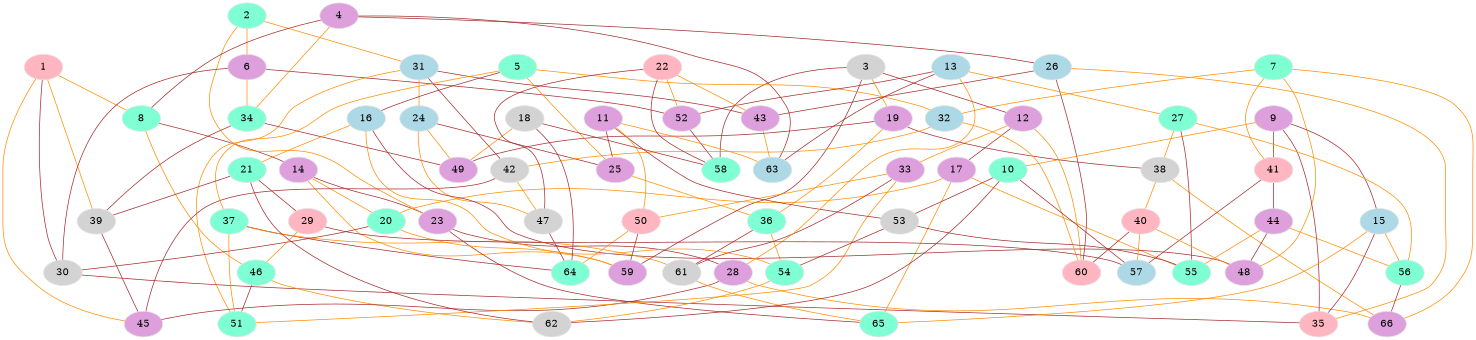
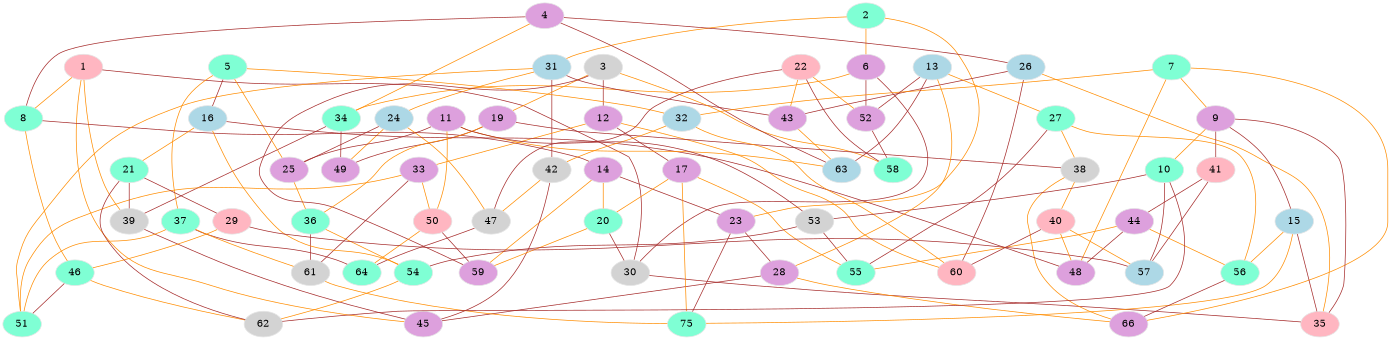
edge "3" -- "58": color brown -> darkorange
node "18": removed
edge "7" -- "41": now "7" -- "9"
node "65": label "65" -> "75"
